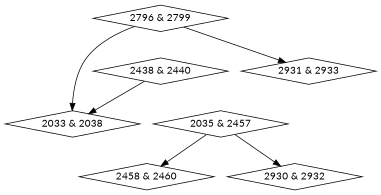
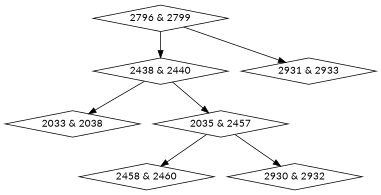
edge "2796 & 2799" -> "2033 & 2038": now "2796 & 2799" -> "2438 & 2440"
edge "2438 & 2440" -> "2035 & 2457": added
